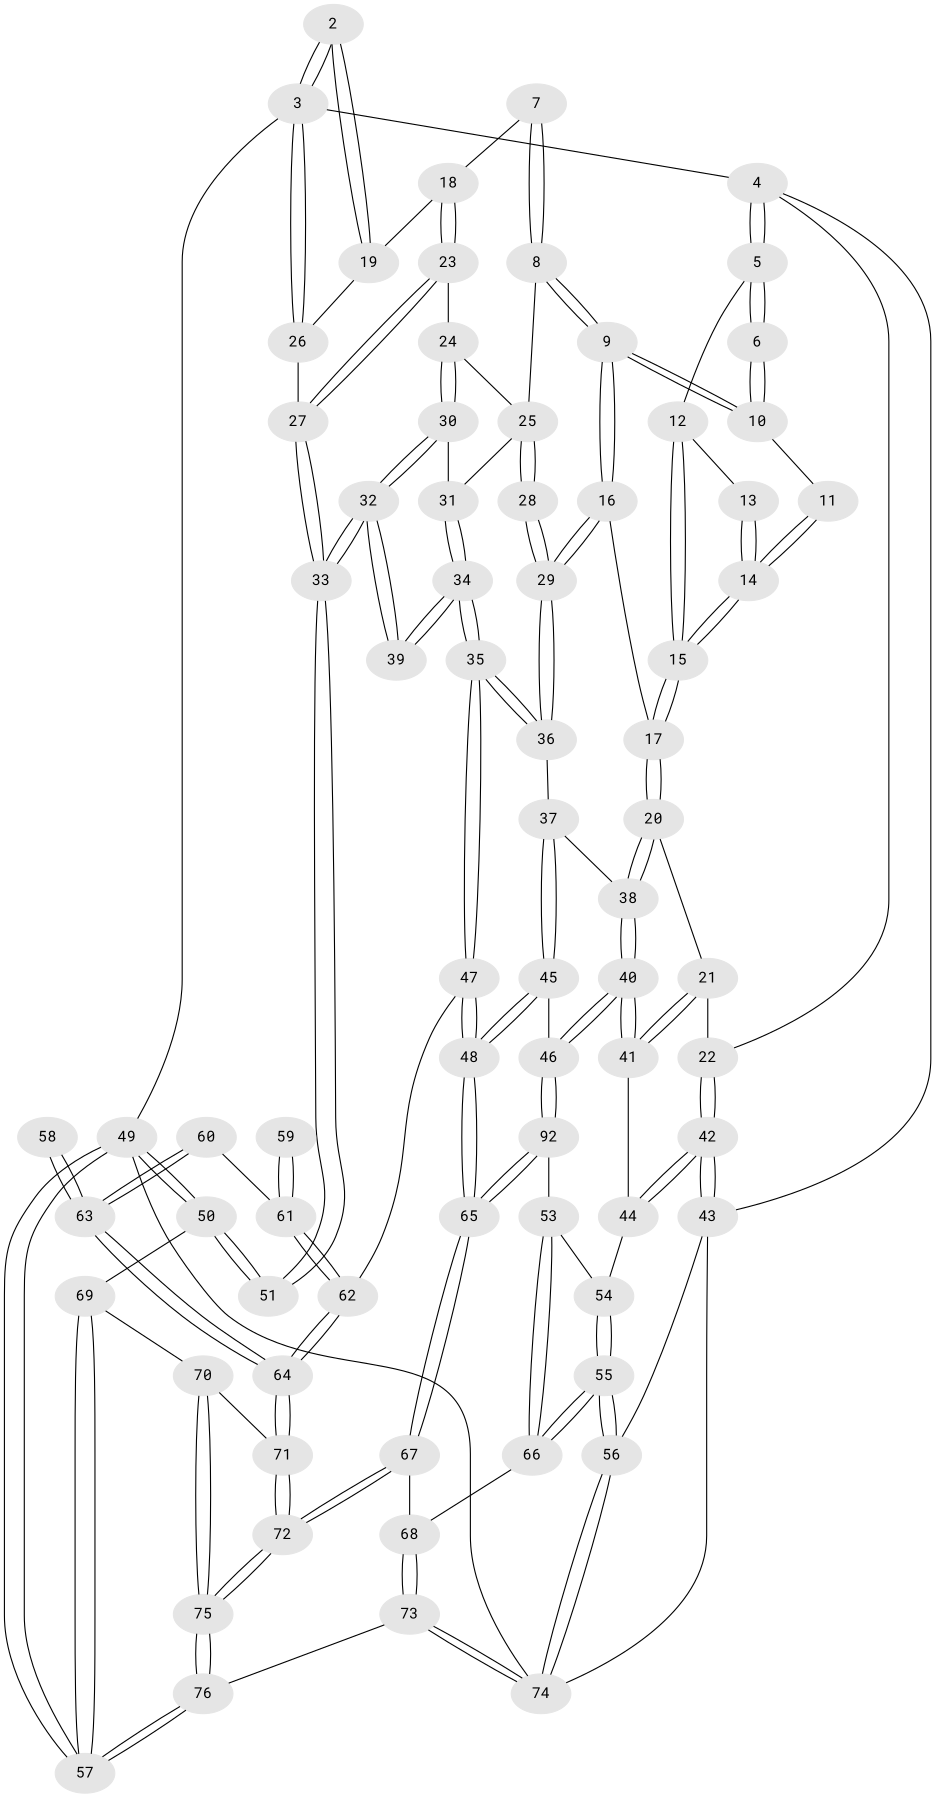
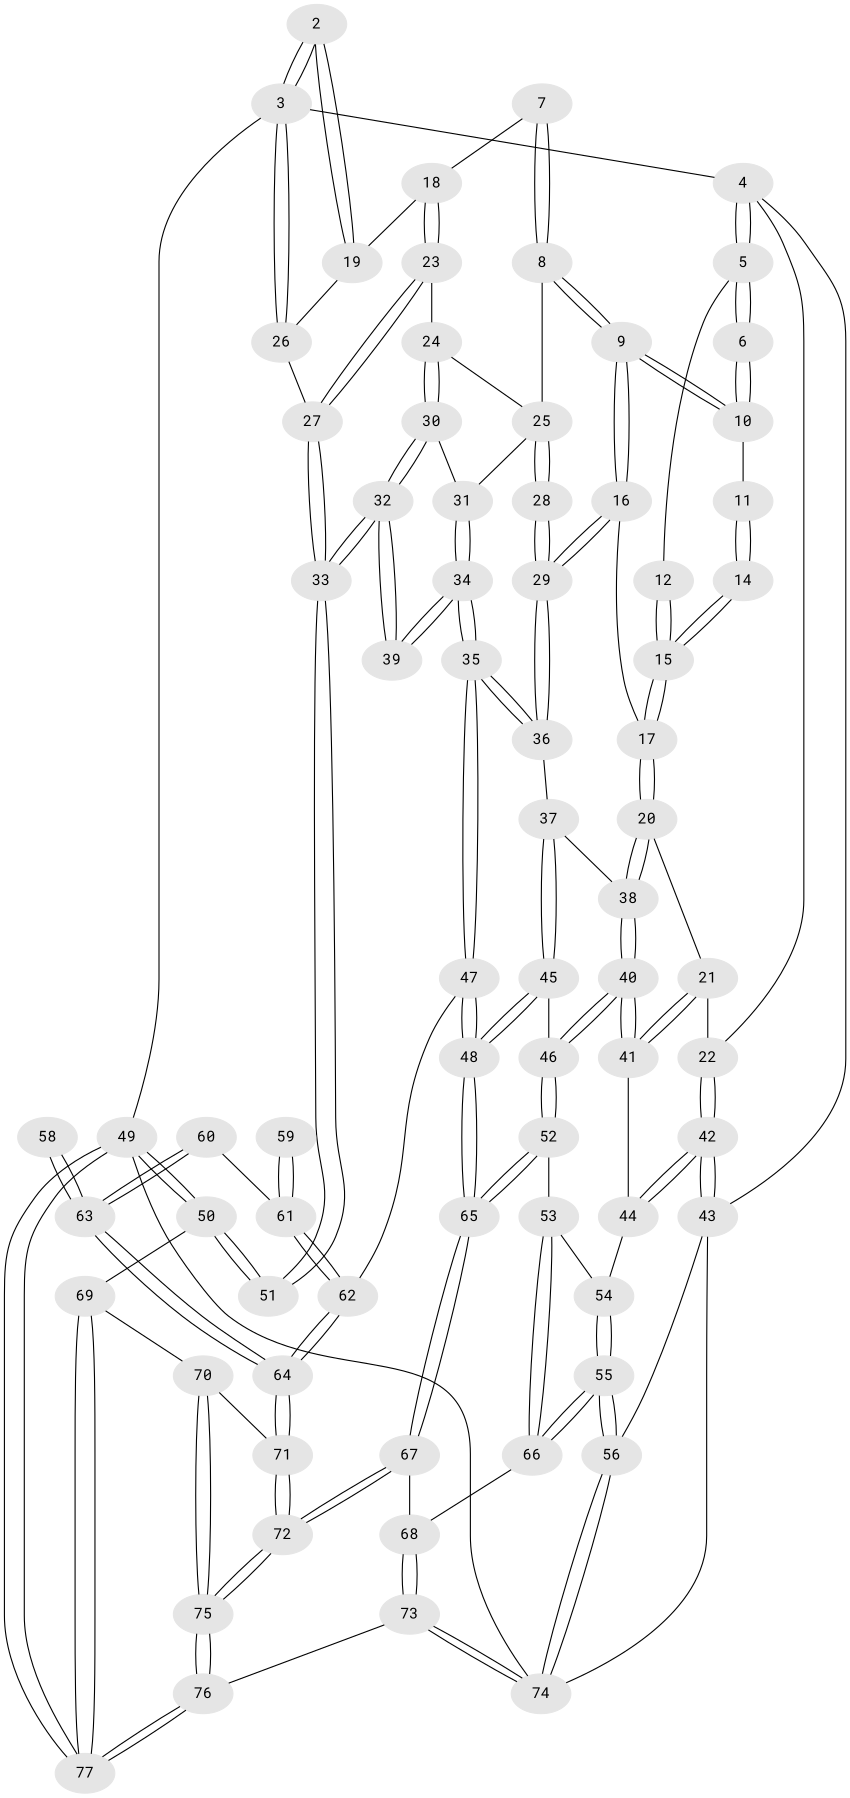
node "13": removed
node "92": label "92" -> "52"
node "57": label "57" -> "77"
